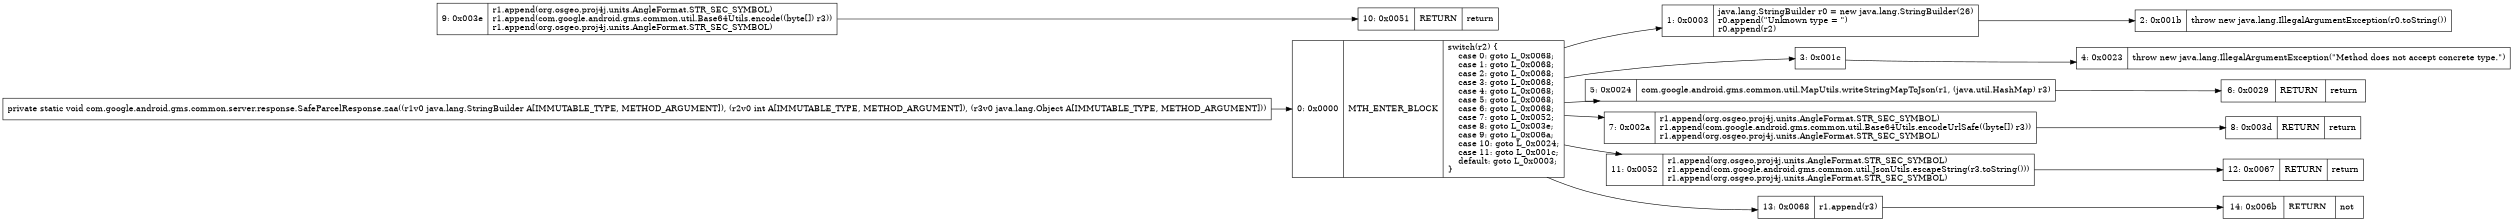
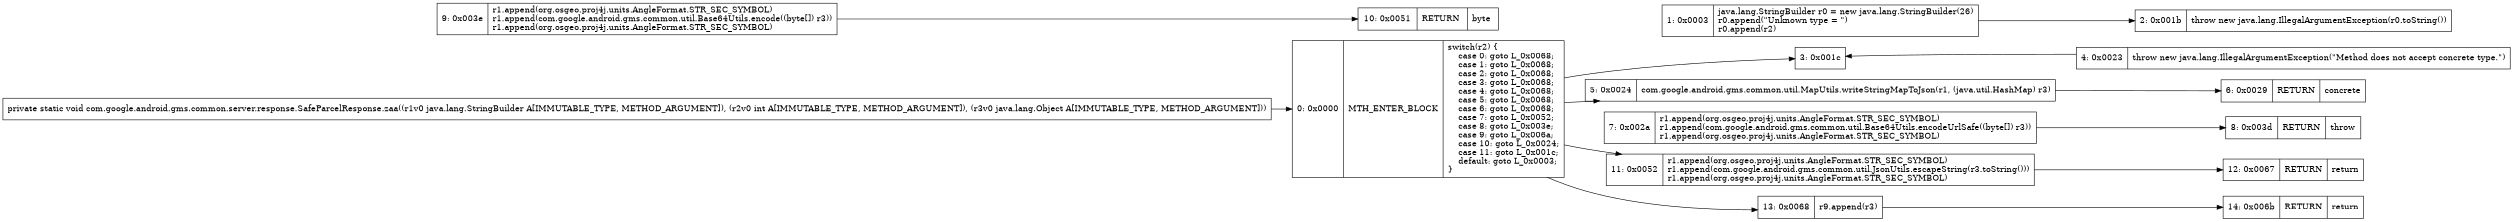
node "10: 0x0051": text "return" -> "byte"
edge "0: 0x0000" -> "1: 0x0003": removed
edge "3: 0x001c" -> "4: 0x0023": reversed
node "6: 0x0029": text "return" -> "concrete"
edge "0: 0x0000" -> "7: 0x002a": removed
node "8: 0x003d": text "return" -> "throw"
node "13: 0x0068": text "r1.append(r3)" -> "r9.append(r3)"
node "14: 0x006b": text "not" -> "return"
